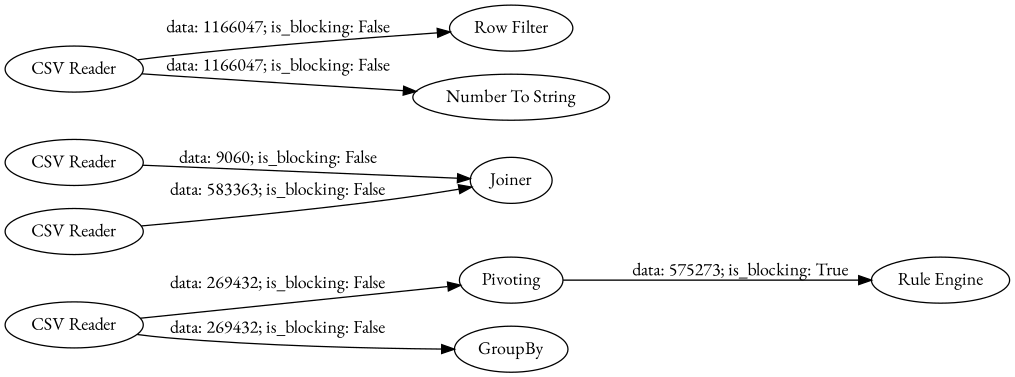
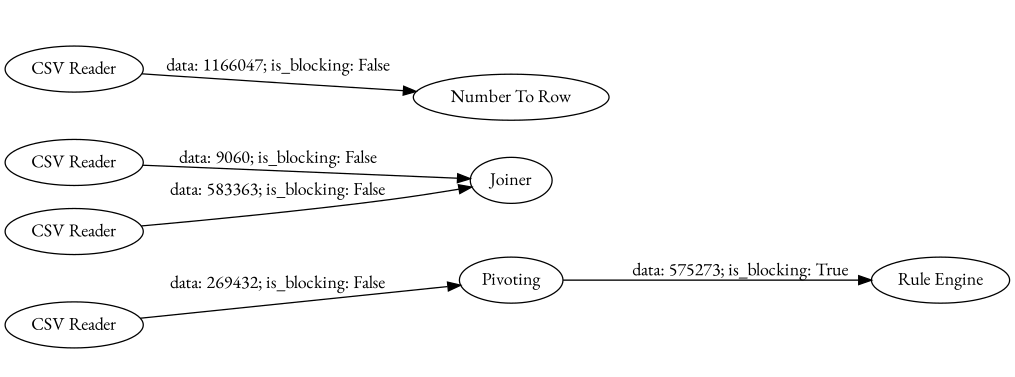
node "Row Filter": removed
node "Number To String": label "Number To String" -> "Number To Row"
node "GroupBy": removed
